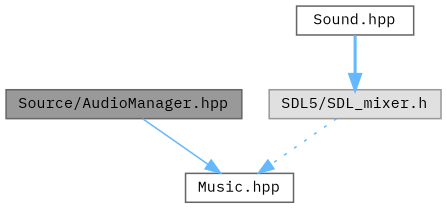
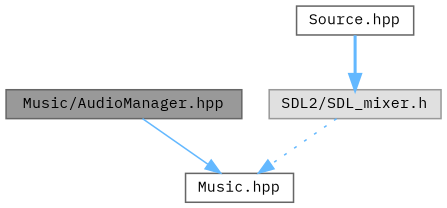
node "Sound.hpp": label "Sound.hpp" -> "Source.hpp"
node "Source/AudioManager.hpp": label "Source/AudioManager.hpp" -> "Music/AudioManager.hpp"
node "SDL5/SDL_mixer.h": label "SDL5/SDL_mixer.h" -> "SDL2/SDL_mixer.h"
